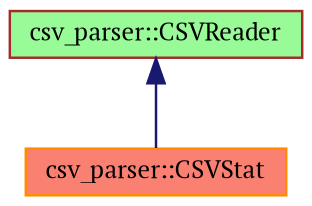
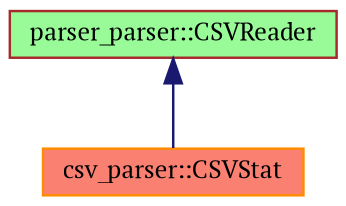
node "csv_parser::CSVReader": label "csv_parser::CSVReader" -> "parser_parser::CSVReader"
